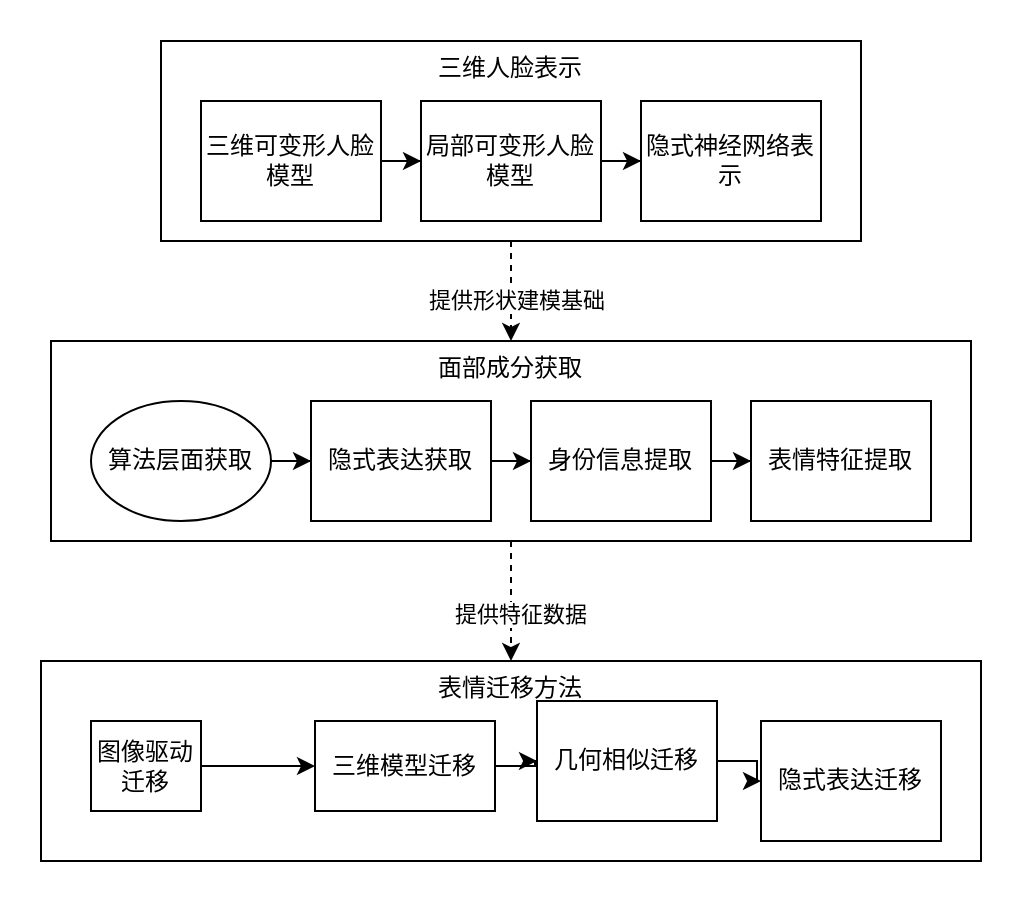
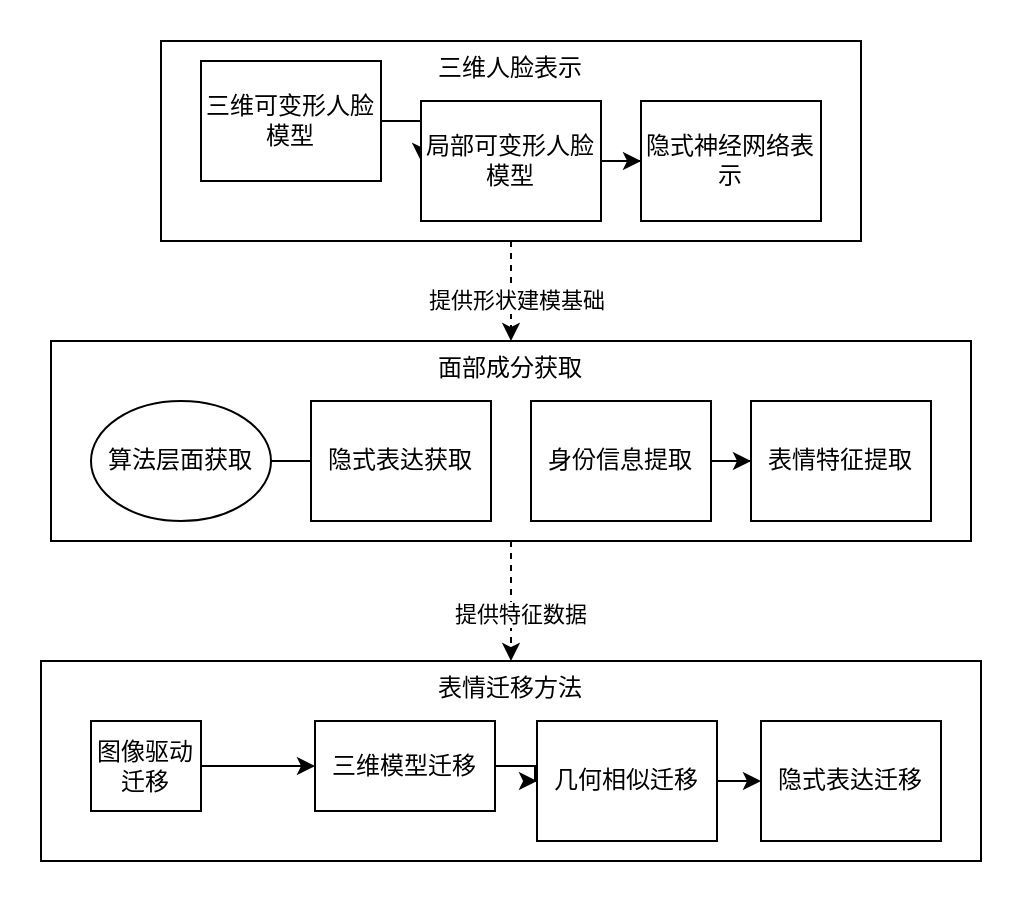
node "三维可变形人脸模型": moved (291, 161) -> (291, 121)
edge "算法层面获取" -> "隐式表达获取": arrowhead classic -> none
edge "隐式表达获取" -> "身份信息提取": removed
node "几何相似迁移": moved (627, 761) -> (627, 781)
